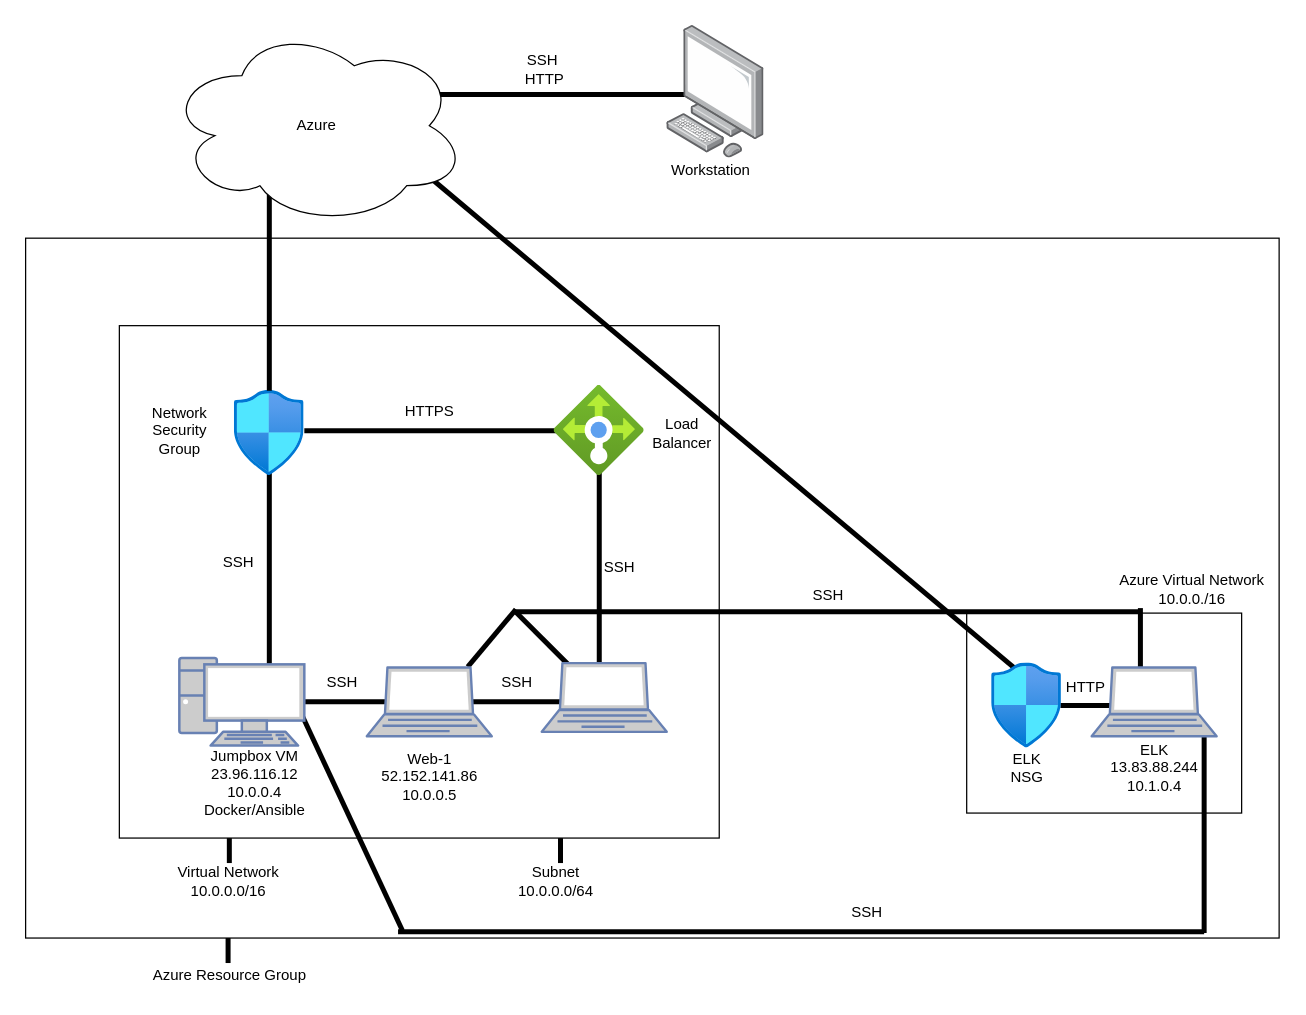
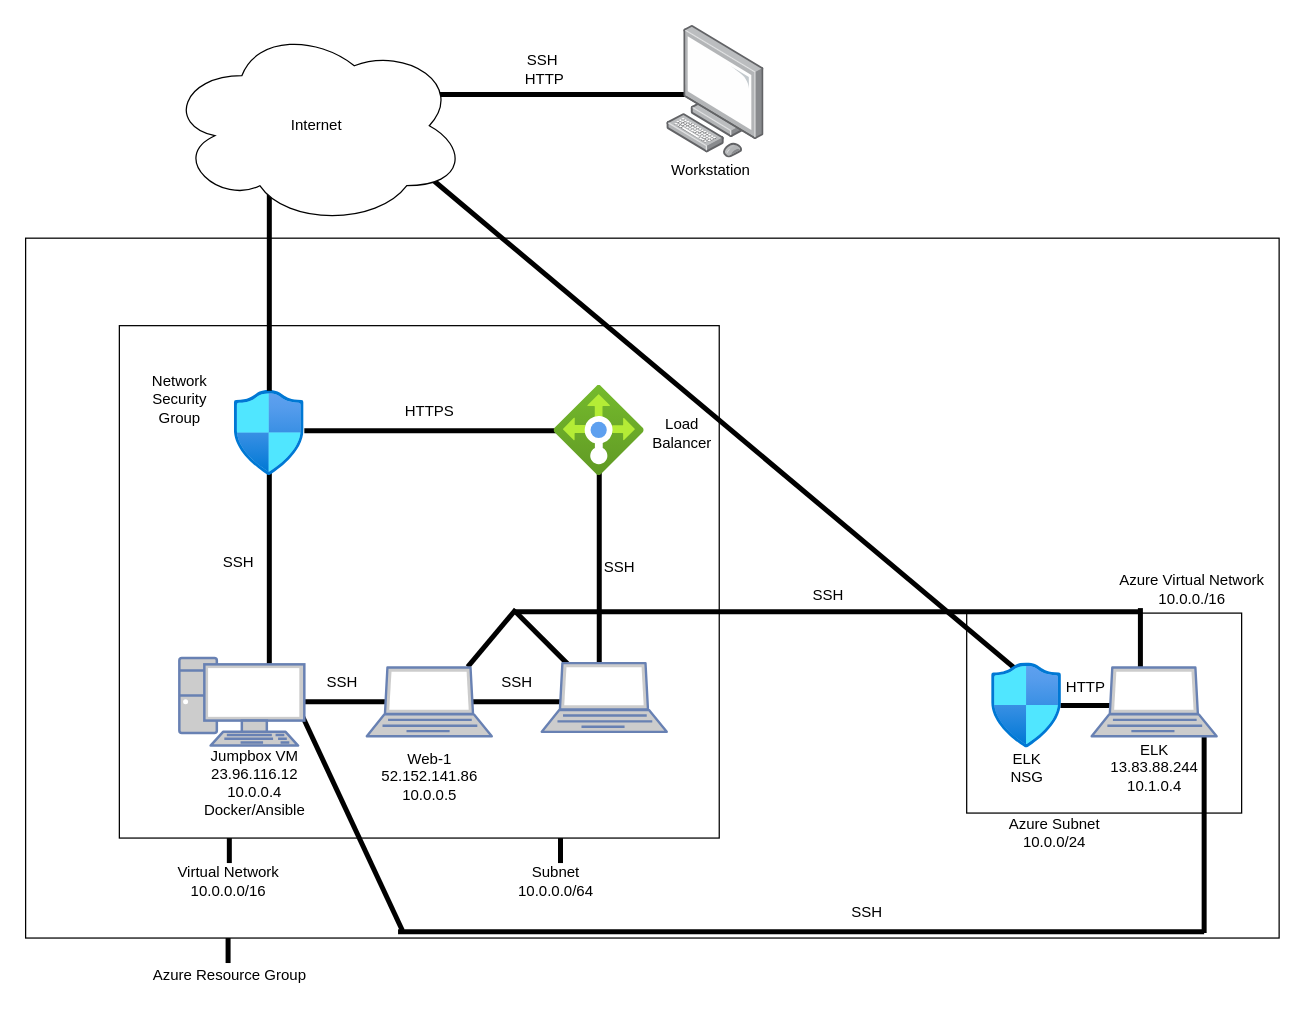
node "Azure": label "Azure" -> "Internet"
node "Network Security Group": moved (179, 431) -> (179, 399)
node "Azure Subnet 10.0.0/24": added
